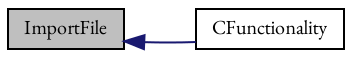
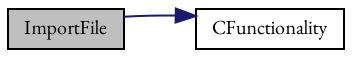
edge "CFunctionality" -> "ImportFile": reversed
